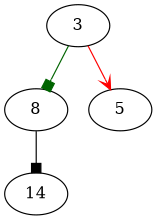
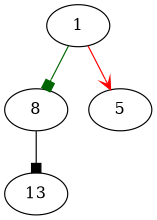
node "3": label "3" -> "1"
node "14": label "14" -> "13"
